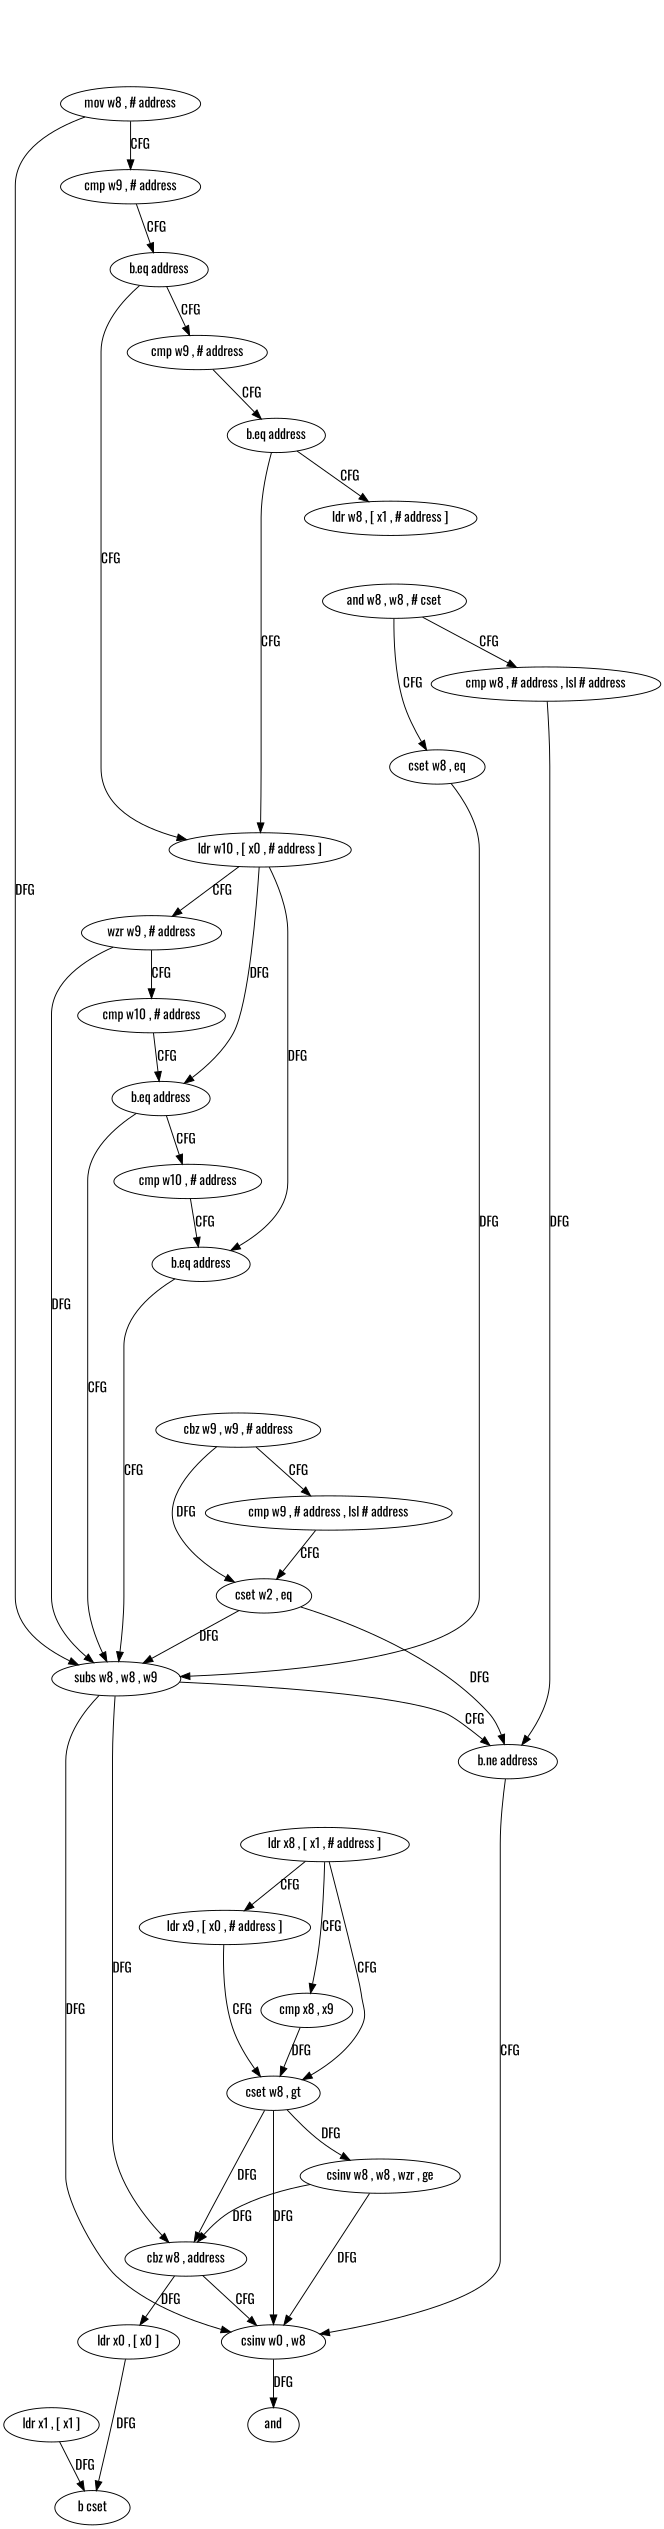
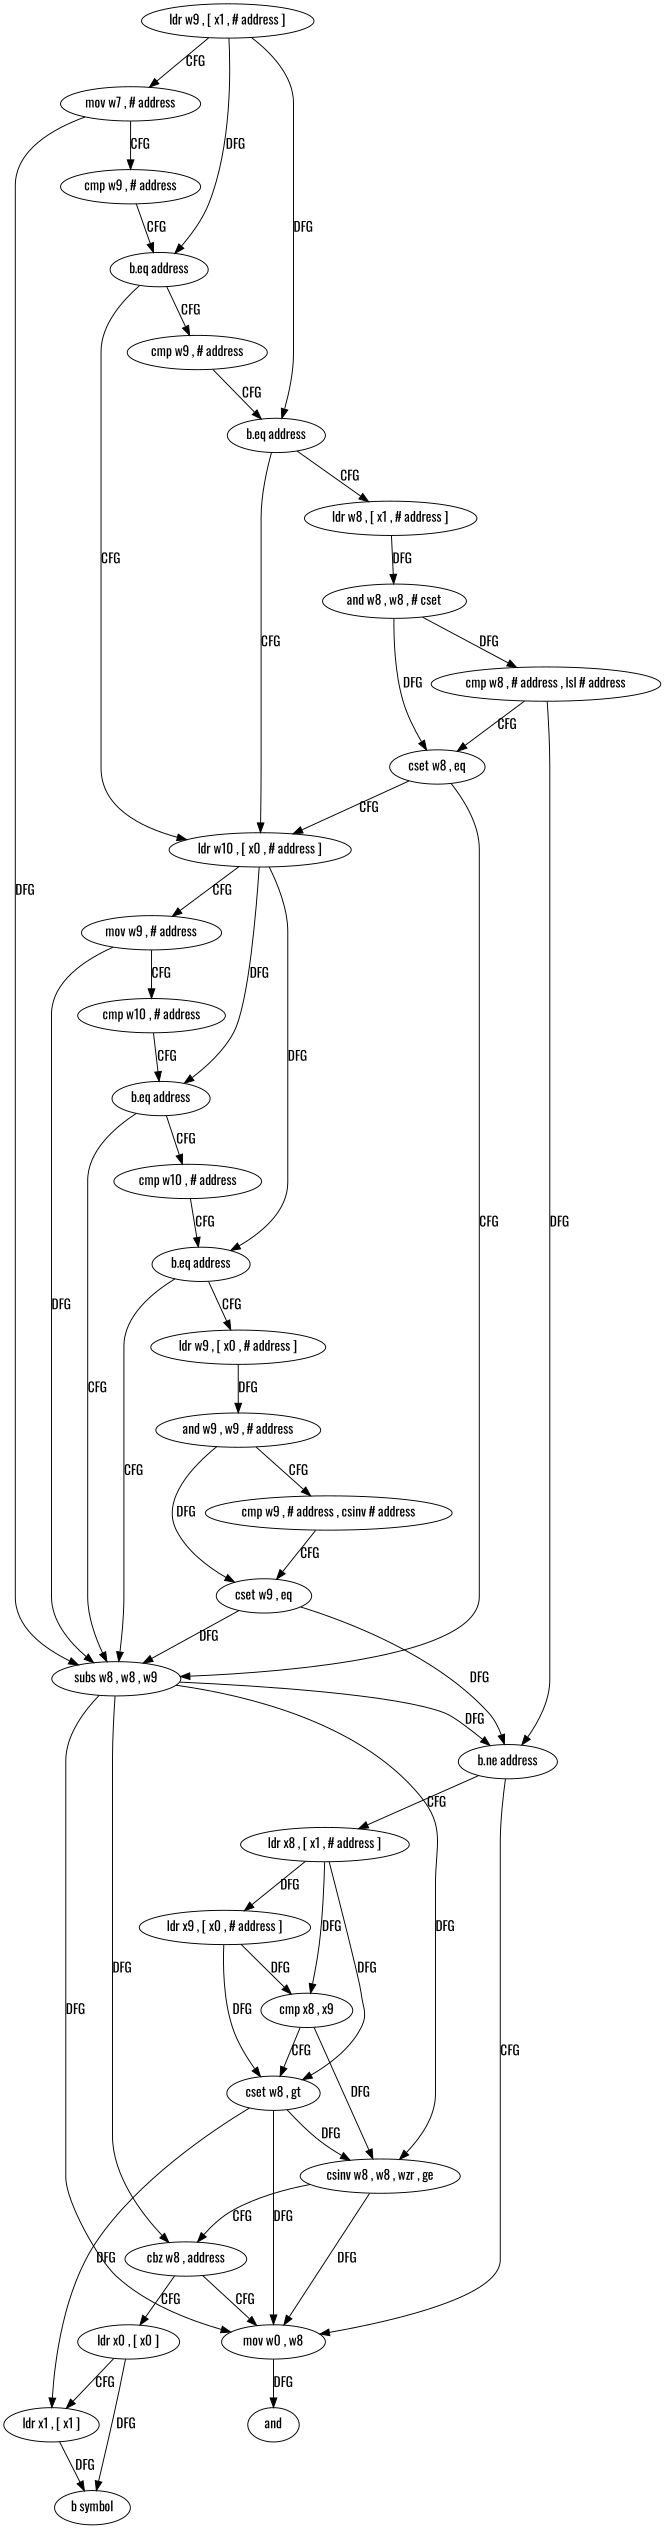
node "ldr w9 , [ x1 , # address ]": added
node "mov w8 , # address": label "mov w8 , # address" -> "mov w7 , # address"
edge "ldr w8 , [ x1 , # address ]" -> "and w8 , w8 , # cset": added, label "DFG"
edge "and w8 , w8 , # cset" -> "cmp w8 , # address , lsl # address": label "CFG" -> "DFG"
edge "and w8 , w8 , # cset" -> "cset w8 , eq": label "CFG" -> "DFG"
edge "cmp w8 , # address , lsl # address" -> "cset w8 , eq": added, label "CFG"
edge "cset w8 , eq" -> "ldr w10 , [ x0 , # address ]": added, label "CFG"
node "wzr w9 , # address": label "wzr w9 , # address" -> "mov w9 , # address"
edge "cset w8 , eq" -> "subs w8 , w8 , w9": label "DFG" -> "CFG"
node "ldr w9 , [ x0 , # address ]": added
node "cbz w9 , w9 , # address": label "cbz w9 , w9 , # address" -> "and w9 , w9 , # address"
node "cmp w9 , # address , lsl # address": label "cmp w9 , # address , lsl # address" -> "cmp w9 , # address , csinv # address"
node "cset w2 , eq": label "cset w2 , eq" -> "cset w9 , eq"
edge "subs w8 , w8 , w9" -> "b.ne address": label "CFG" -> "DFG"
edge "b.ne address" -> "ldr x8 , [ x1 , # address ]": added, label "CFG"
edge "subs w8 , w8 , w9" -> "csinv w8 , w8 , wzr , ge": added, label "DFG"
edge "ldr x8 , [ x1 , # address ]" -> "ldr x9 , [ x0 , # address ]": label "CFG" -> "DFG"
edge "ldr x8 , [ x1 , # address ]" -> "cmp x8 , x9": label "CFG" -> "DFG"
edge "ldr x9 , [ x0 , # address ]" -> "cmp x8 , x9": added, label "DFG"
edge "ldr x8 , [ x1 , # address ]" -> "cset w8 , gt": label "CFG" -> "DFG"
edge "ldr x9 , [ x0 , # address ]" -> "cset w8 , gt": label "CFG" -> "DFG"
edge "cmp x8 , x9" -> "cset w8 , gt": label "DFG" -> "CFG"
edge "cmp x8 , x9" -> "csinv w8 , w8 , wzr , ge": added, label "DFG"
edge "cset w8 , gt" -> "cbz w8 , address": now "cset w8 , gt" -> "ldr x1 , [ x1 ]"
edge "csinv w8 , w8 , wzr , ge" -> "cbz w8 , address": label "DFG" -> "CFG"
edge "cbz w8 , address" -> "ldr x0 , [ x0 ]": label "DFG" -> "CFG"
node "csinv w0 , w8": label "csinv w0 , w8" -> "mov w0 , w8"
edge "ldr x0 , [ x0 ]" -> "ldr x1 , [ x1 ]": added, label "CFG"
node "b cset": label "b cset" -> "b symbol"
